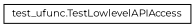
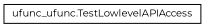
node "test_ufunc.TestLowlevelAPIAccess": label "test_ufunc.TestLowlevelAPIAccess" -> "ufunc_ufunc.TestLowlevelAPIAccess"
